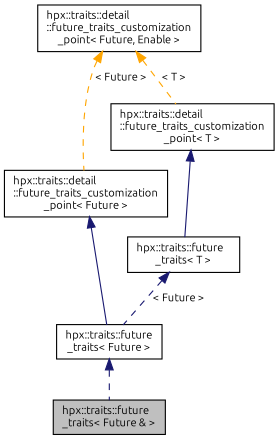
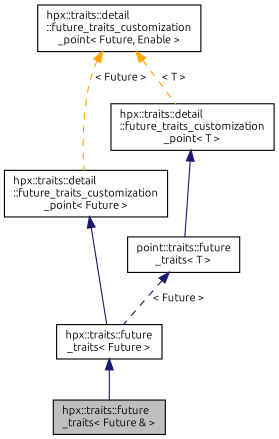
node "hpx::traits::future _traits< T >": label "hpx::traits::future _traits< T >" -> "point::traits::future _traits< T >"
edge "hpx::traits::future _traits< Future & >" -> "hpx::traits::future _traits< Future >": style dashed -> solid
